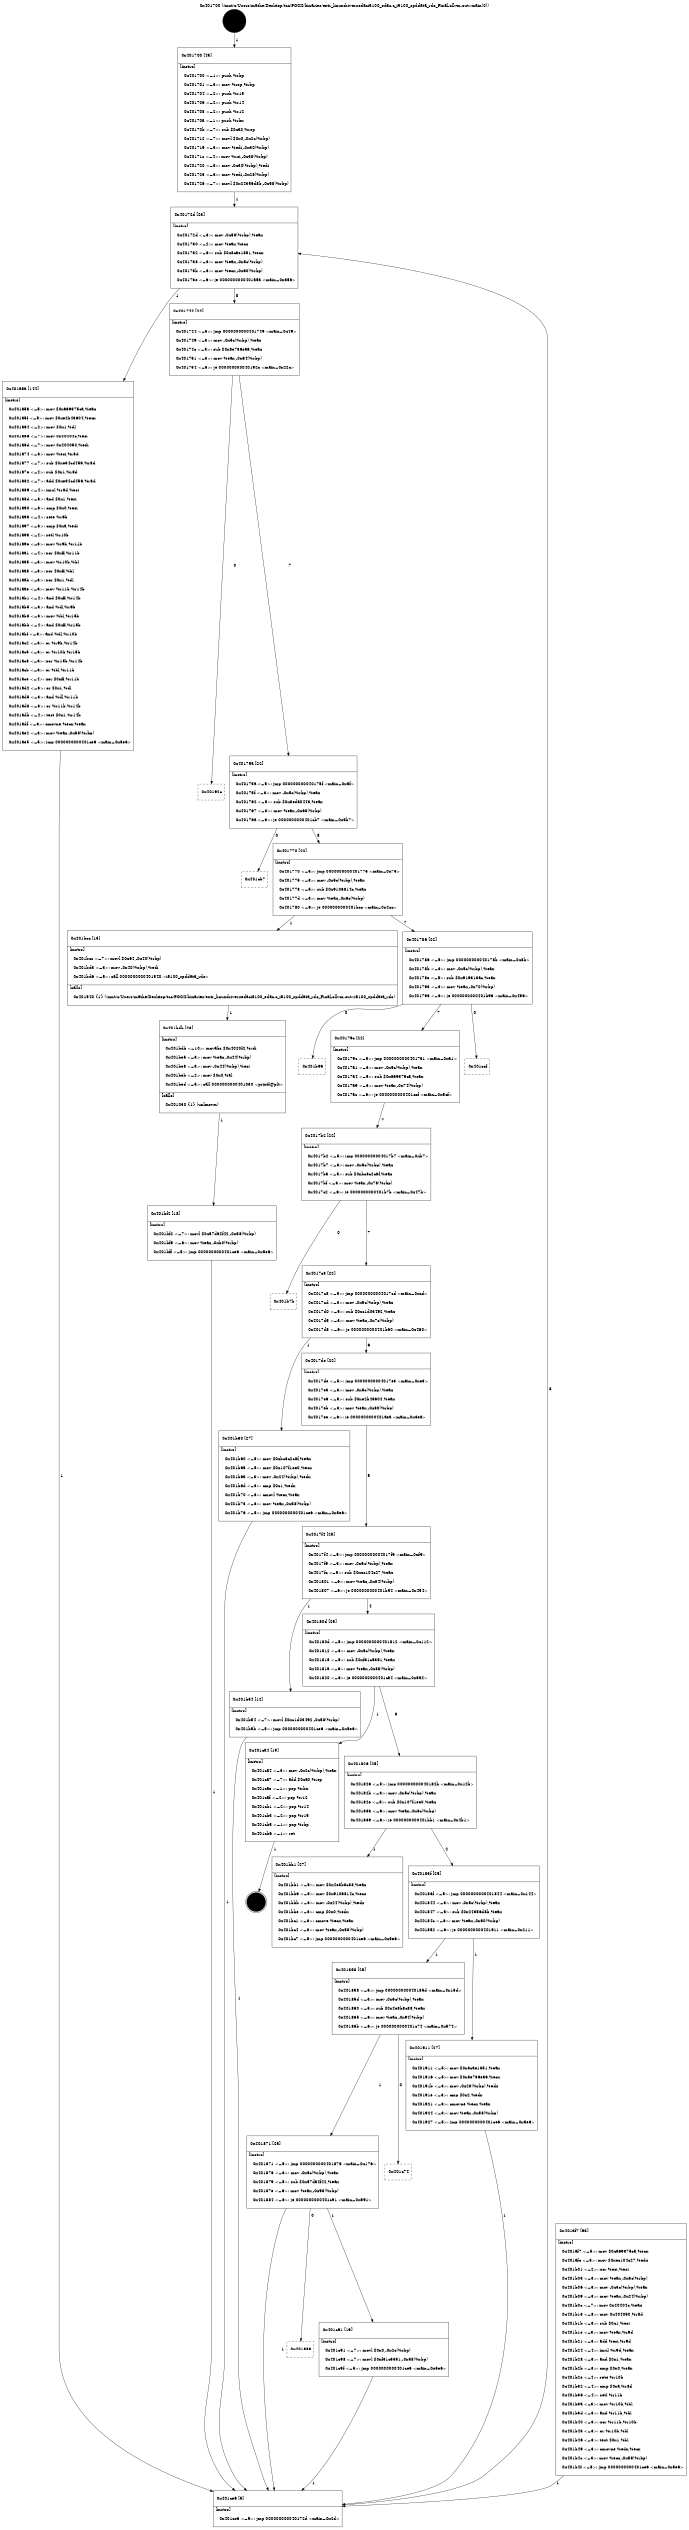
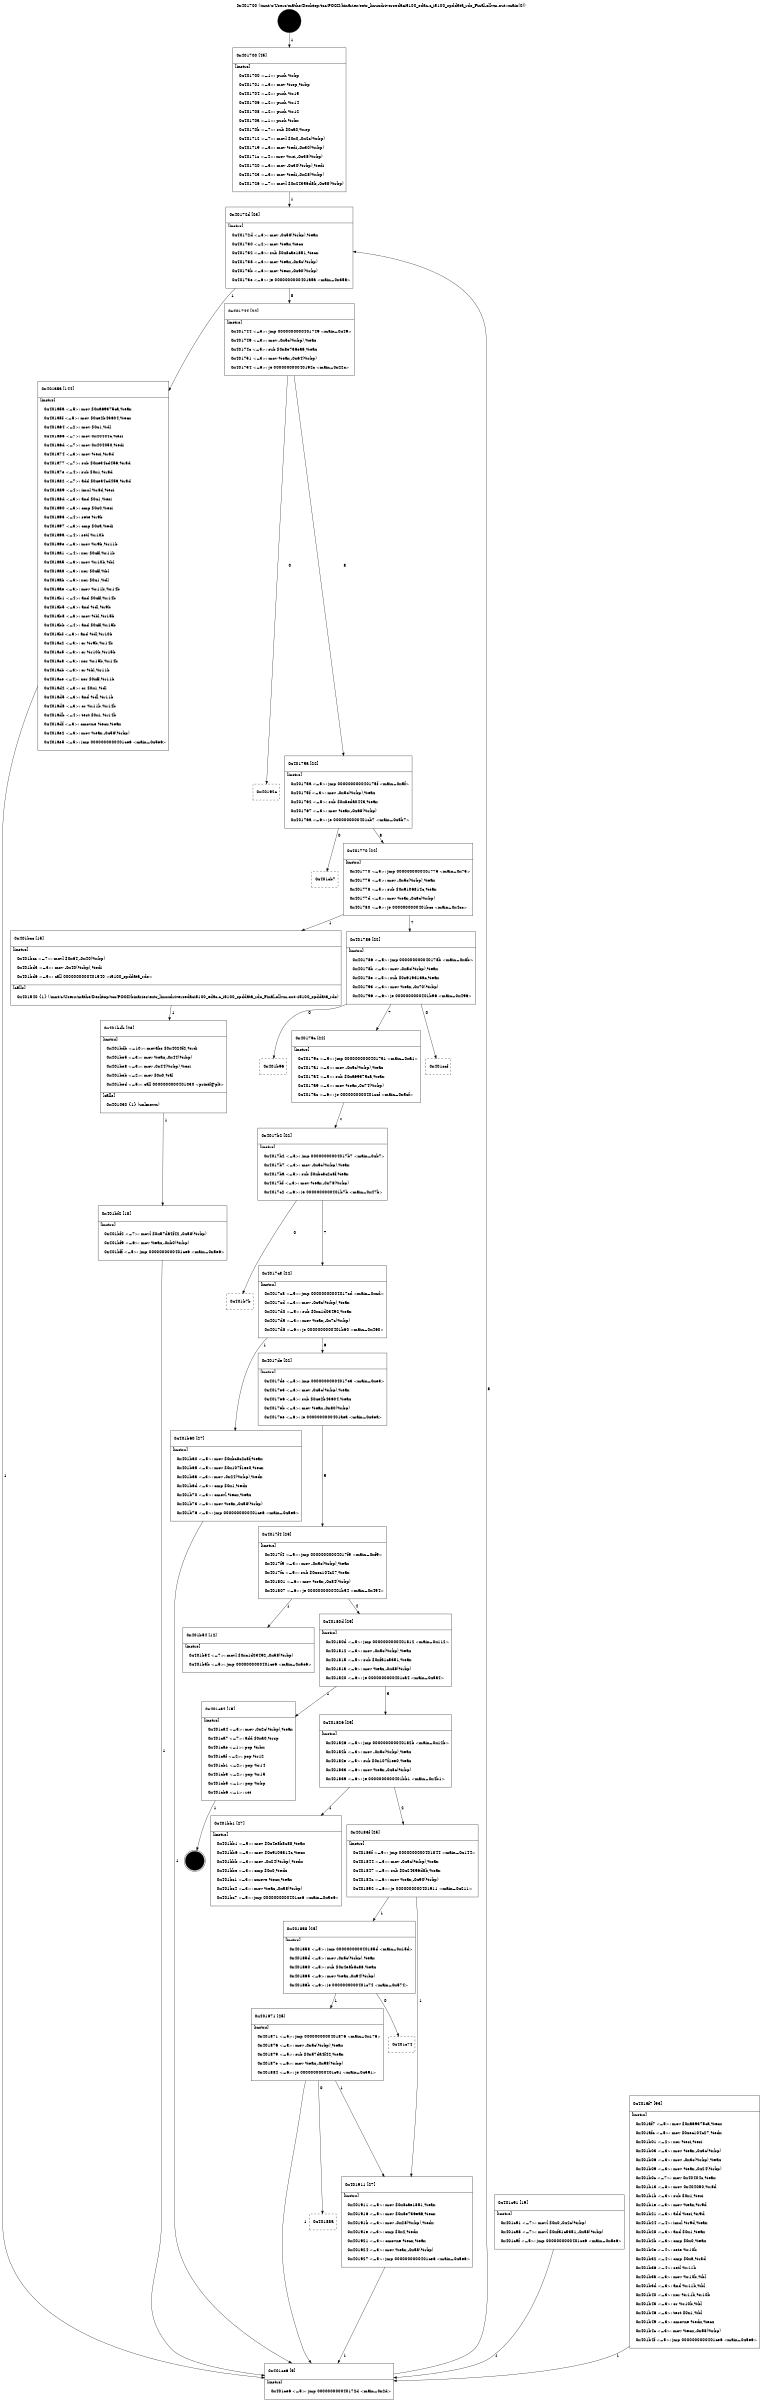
edge "0x401744 [22]" -> "0x40175a [22]": label " 7" -> " 8"
edge "0x401b54 [12]" -> "0x401ce6 [5]": removed, label "1"
edge "0x401871 [25]" -> "0x401c91 [19]": now "0x401871 [25]" -> "0x401911 [27]"
